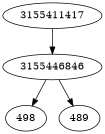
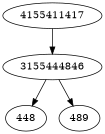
node "3155411417": label "3155411417" -> "4155411417"
node "3155446846": label "3155446846" -> "3155444846"
node "498": label "498" -> "448"
